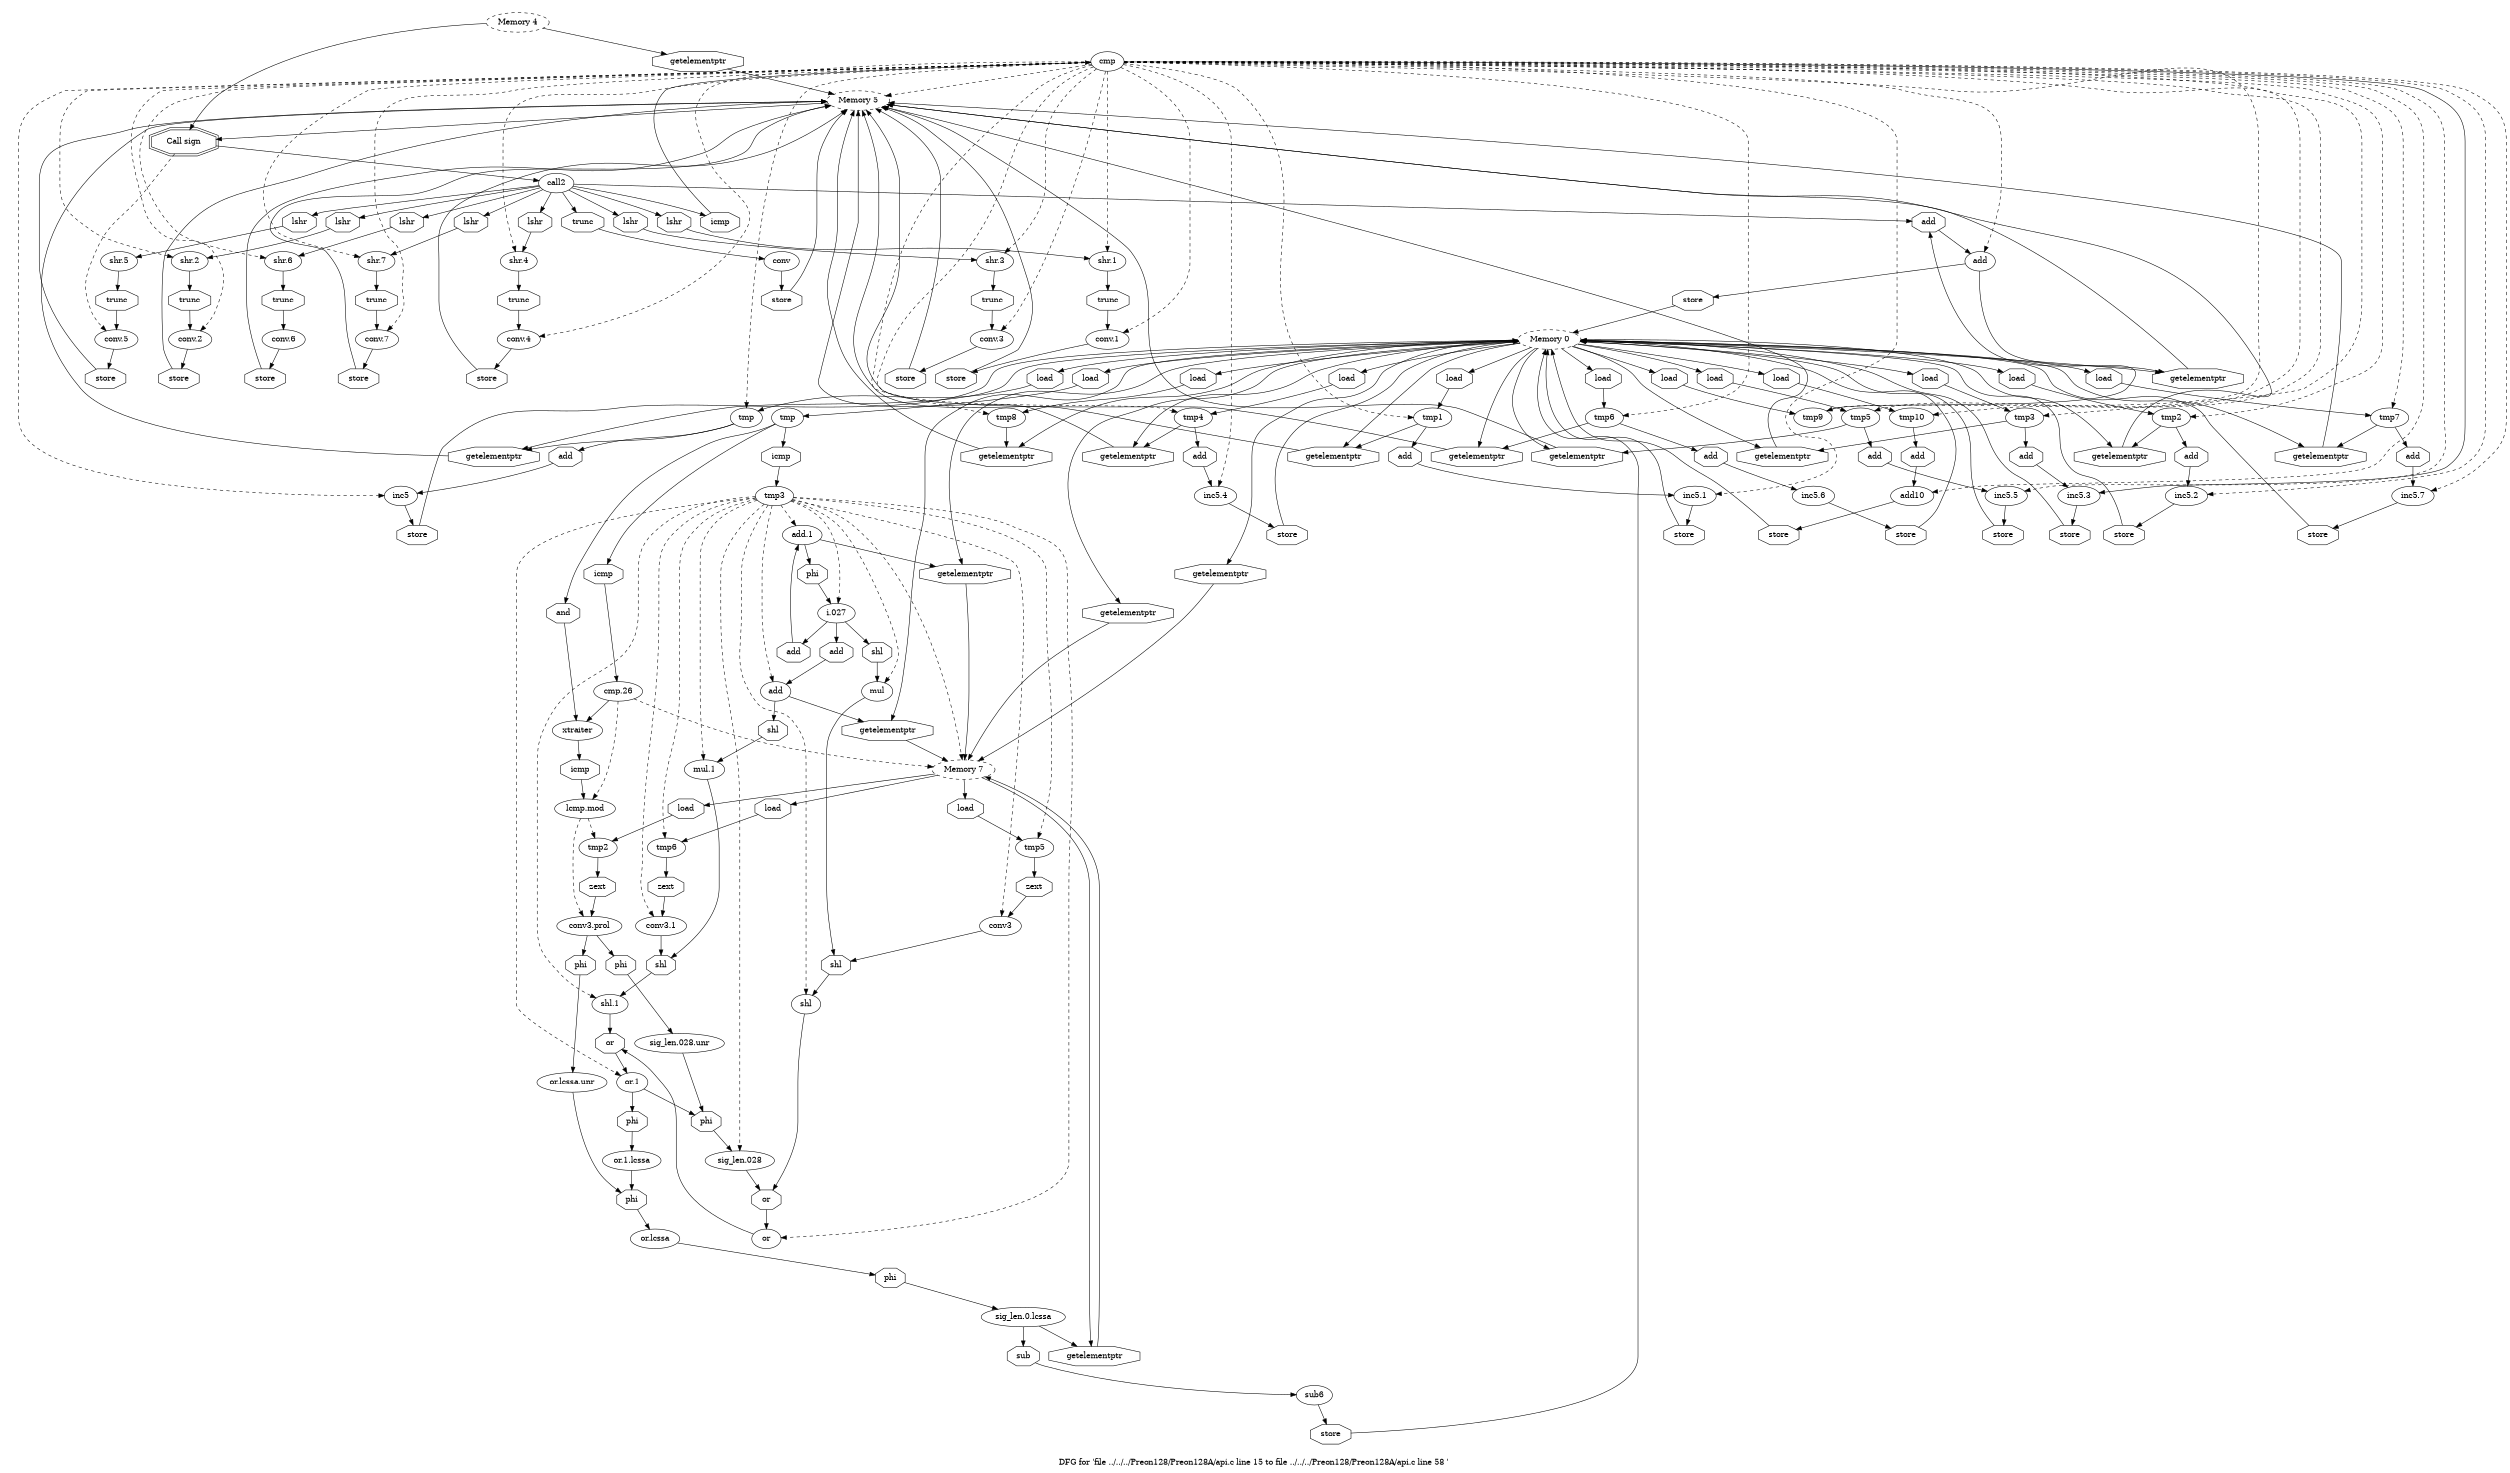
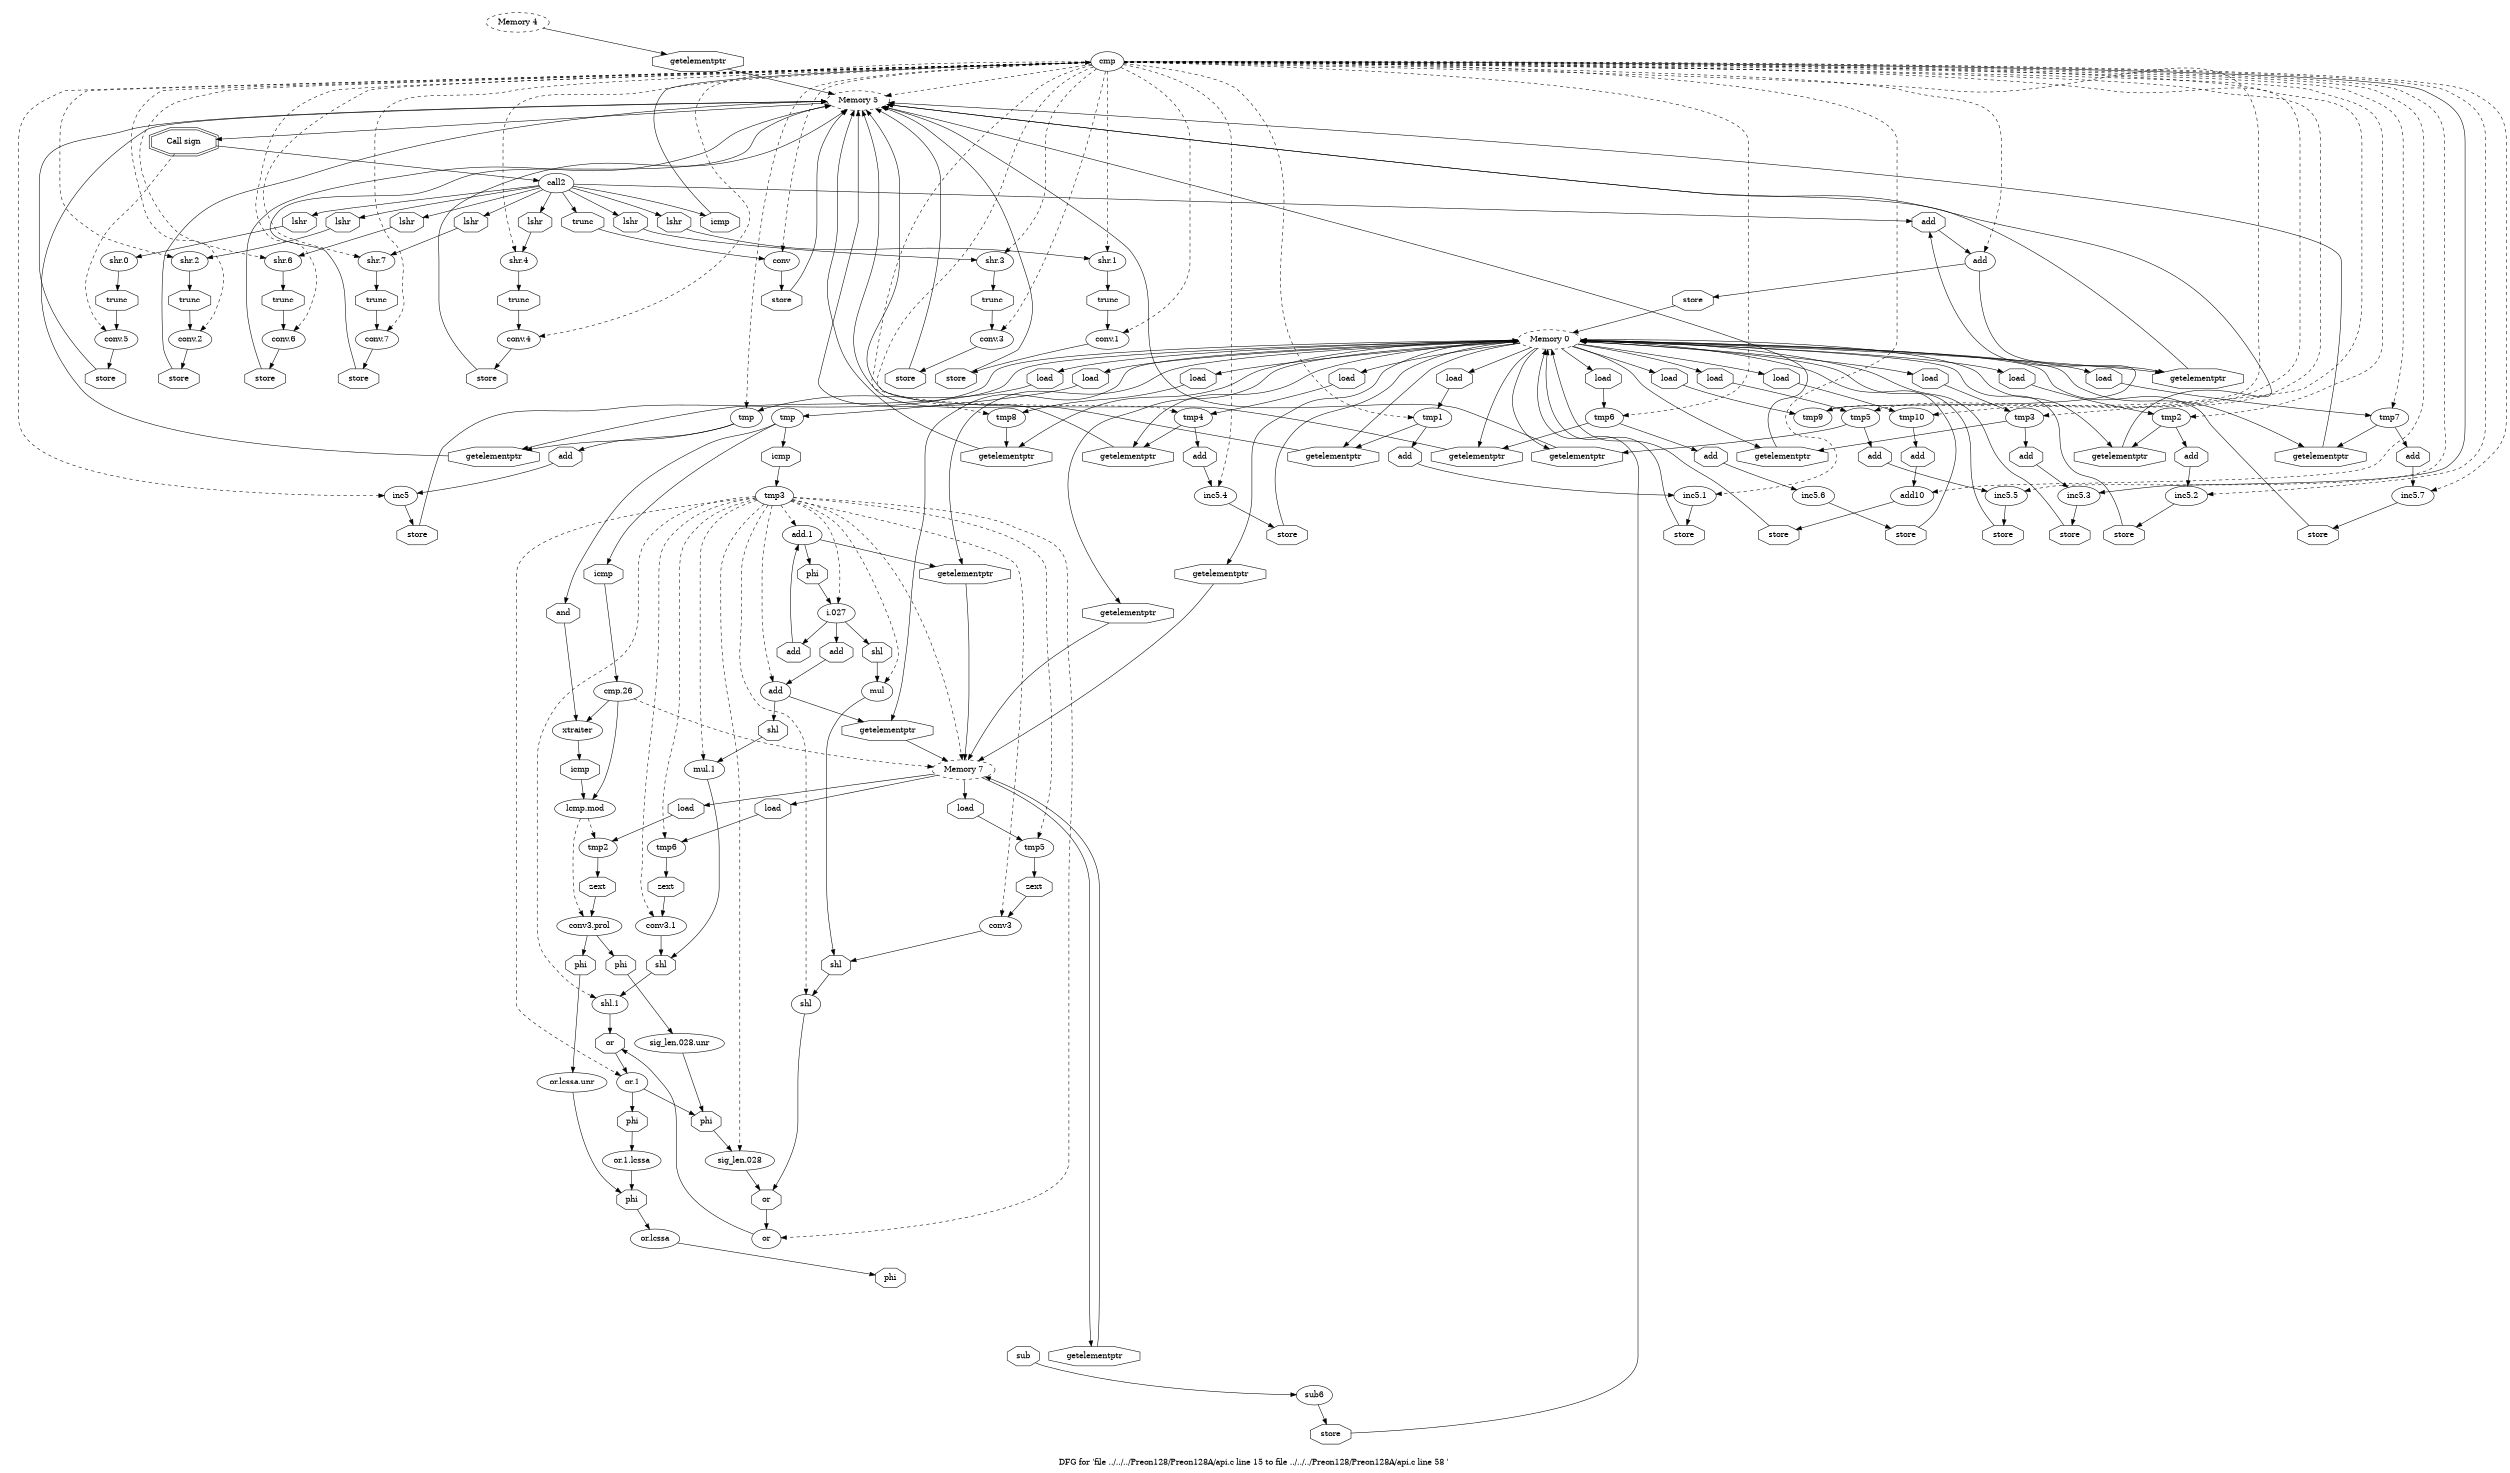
edge "Memory 4" -> "Call sign": removed
edge "cmp" -> "conv": added
edge "cmp" -> "conv.6": added
node "shr.5": label "shr.5" -> "shr.0"
edge "cmp.26" -> "lcmp.mod": style dashed -> solid
node "sig_len.0.lcssa": removed
